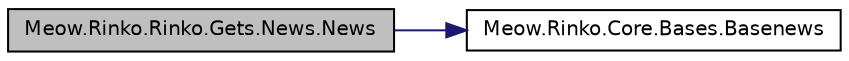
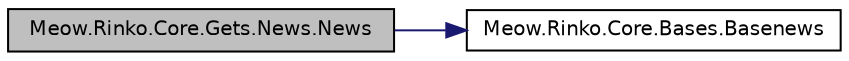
node "Meow.Rinko.Rinko.Gets.News.News": label "Meow.Rinko.Rinko.Gets.News.News" -> "Meow.Rinko.Core.Gets.News.News"
